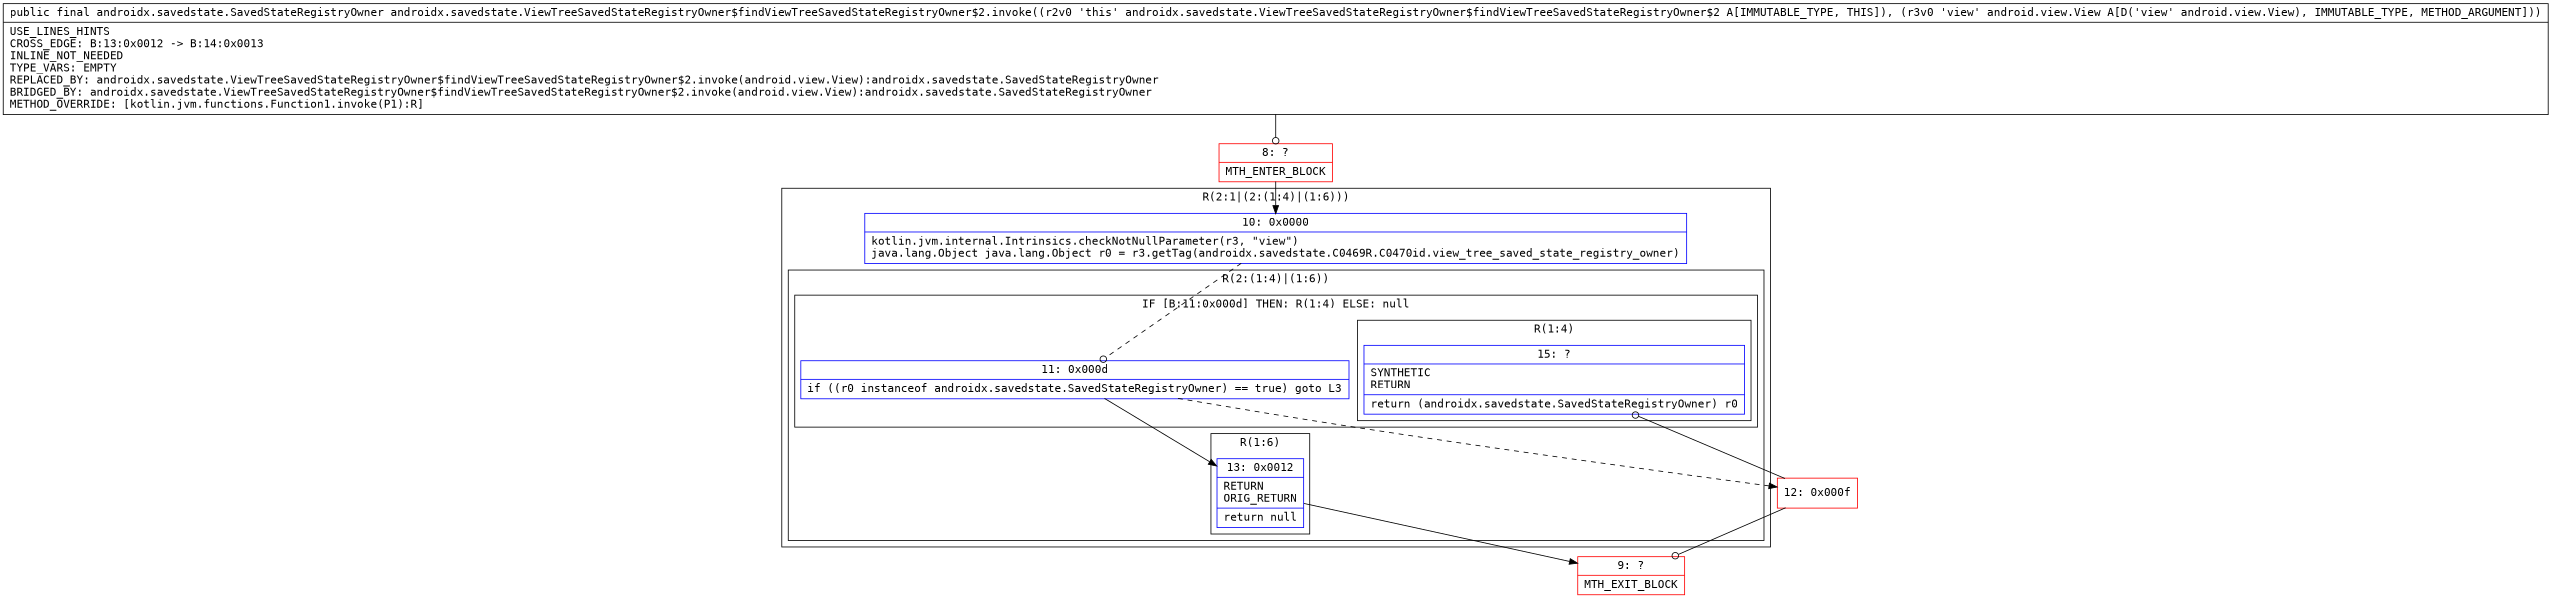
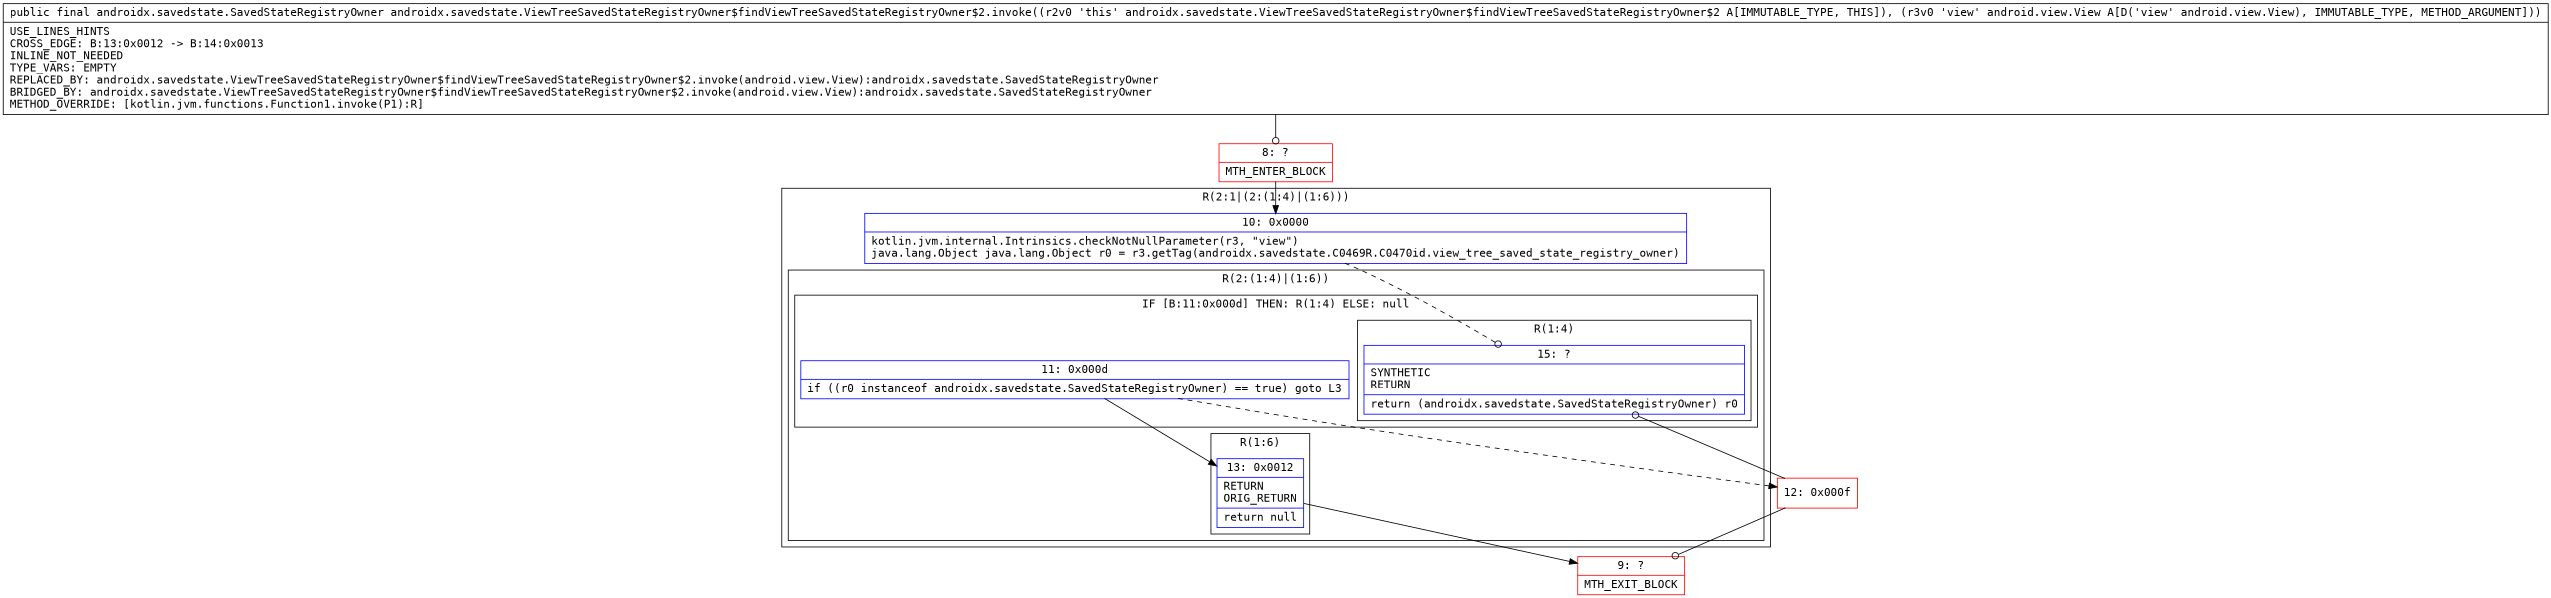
edge "10: 0x0000" -> "11: 0x000d": now "10: 0x0000" -> "15: ?"
